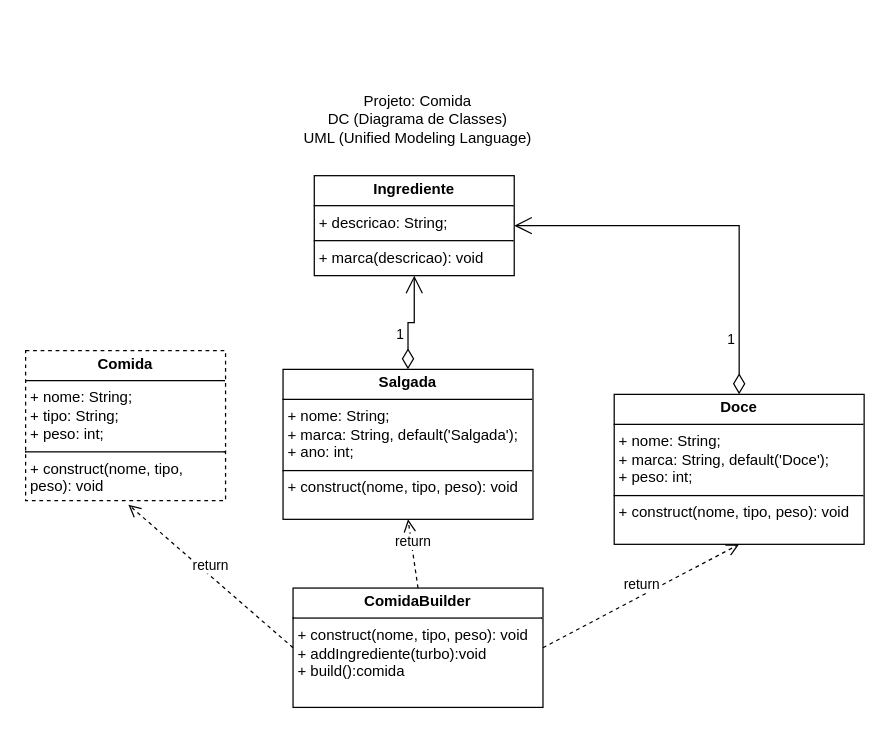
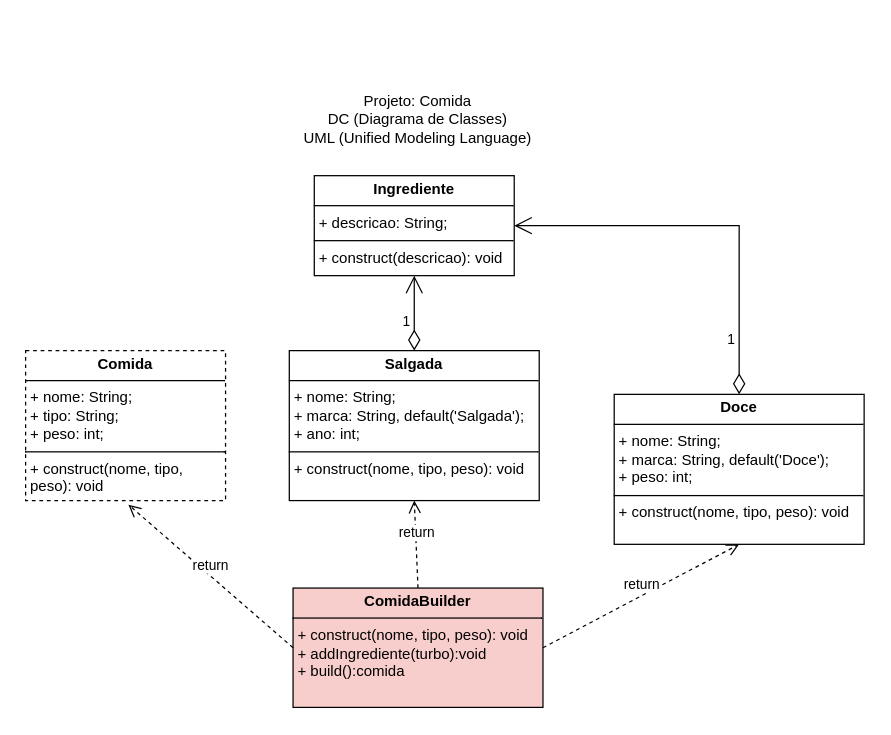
node "Ingrediente + descricao: String; + marca(descricao): void": label "Ingrediente + descricao: String; + marca(descricao): void" -> "Ingrediente + descricao: String; + construct(descricao): void"
node "Salgada + nome: String; + marca: String, default('Salgada'); + ano: int; + construct(nome, tipo, peso): void": moved (408, 444) -> (414, 426)
node "ComidaBuilder + construct(nome, tipo, peso): void + addIngrediente(turbo):void + build():comida": fillcolor #ffffff -> #f8cecc
